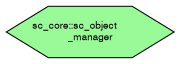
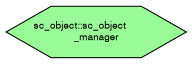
node "sc_core::sc_object _manager": label "sc_core::sc_object _manager" -> "sc_object::sc_object _manager"
